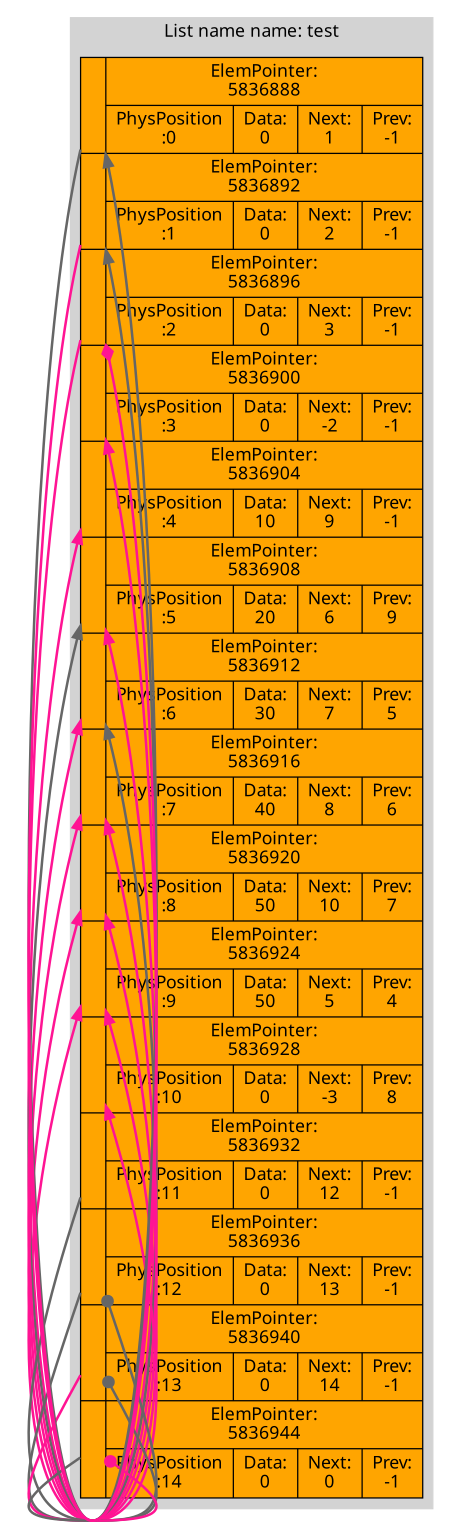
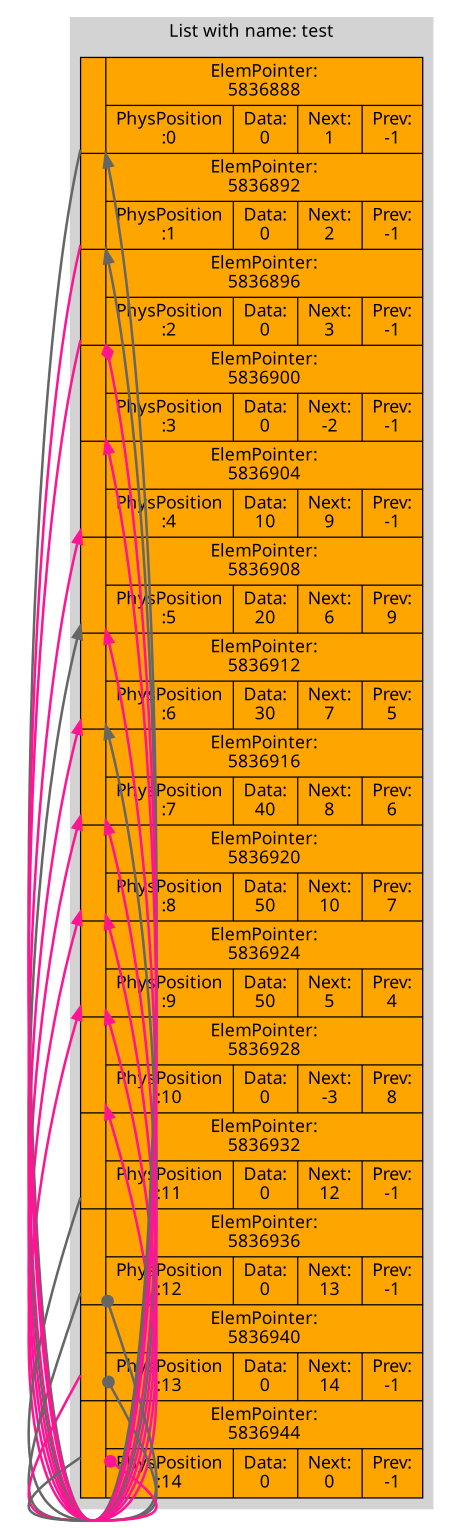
cluster "List name name: test": label "List name name: test" -> "List with name: test"
